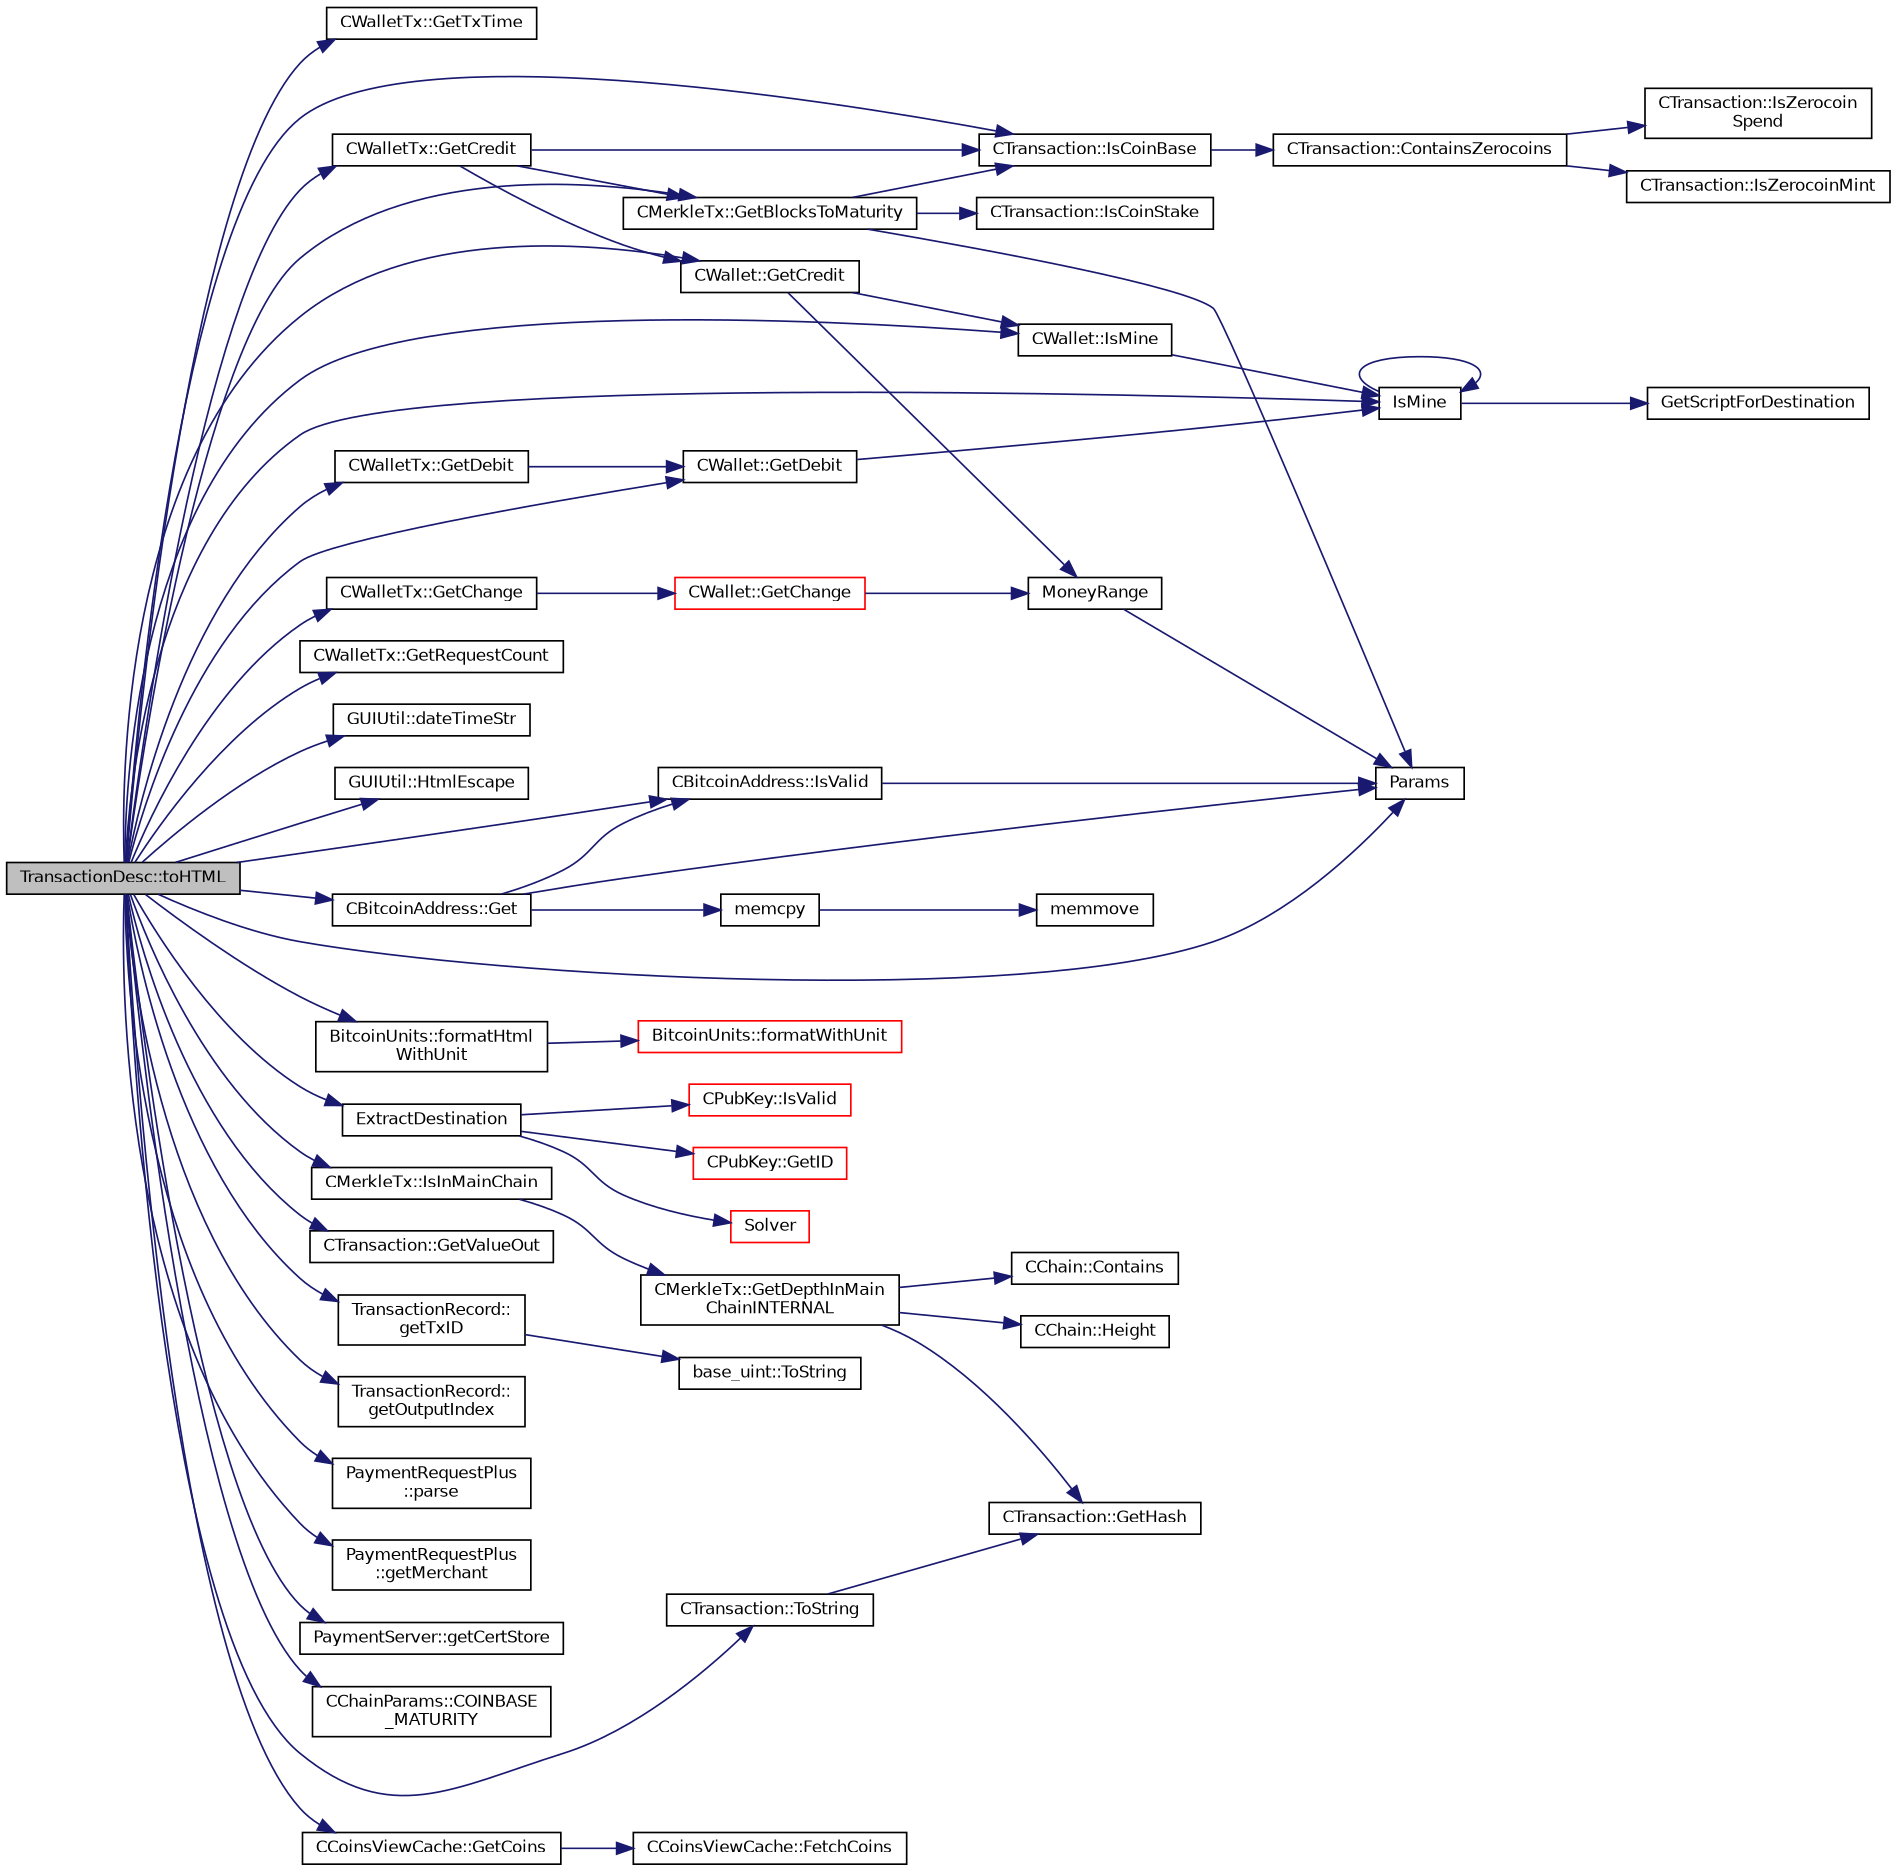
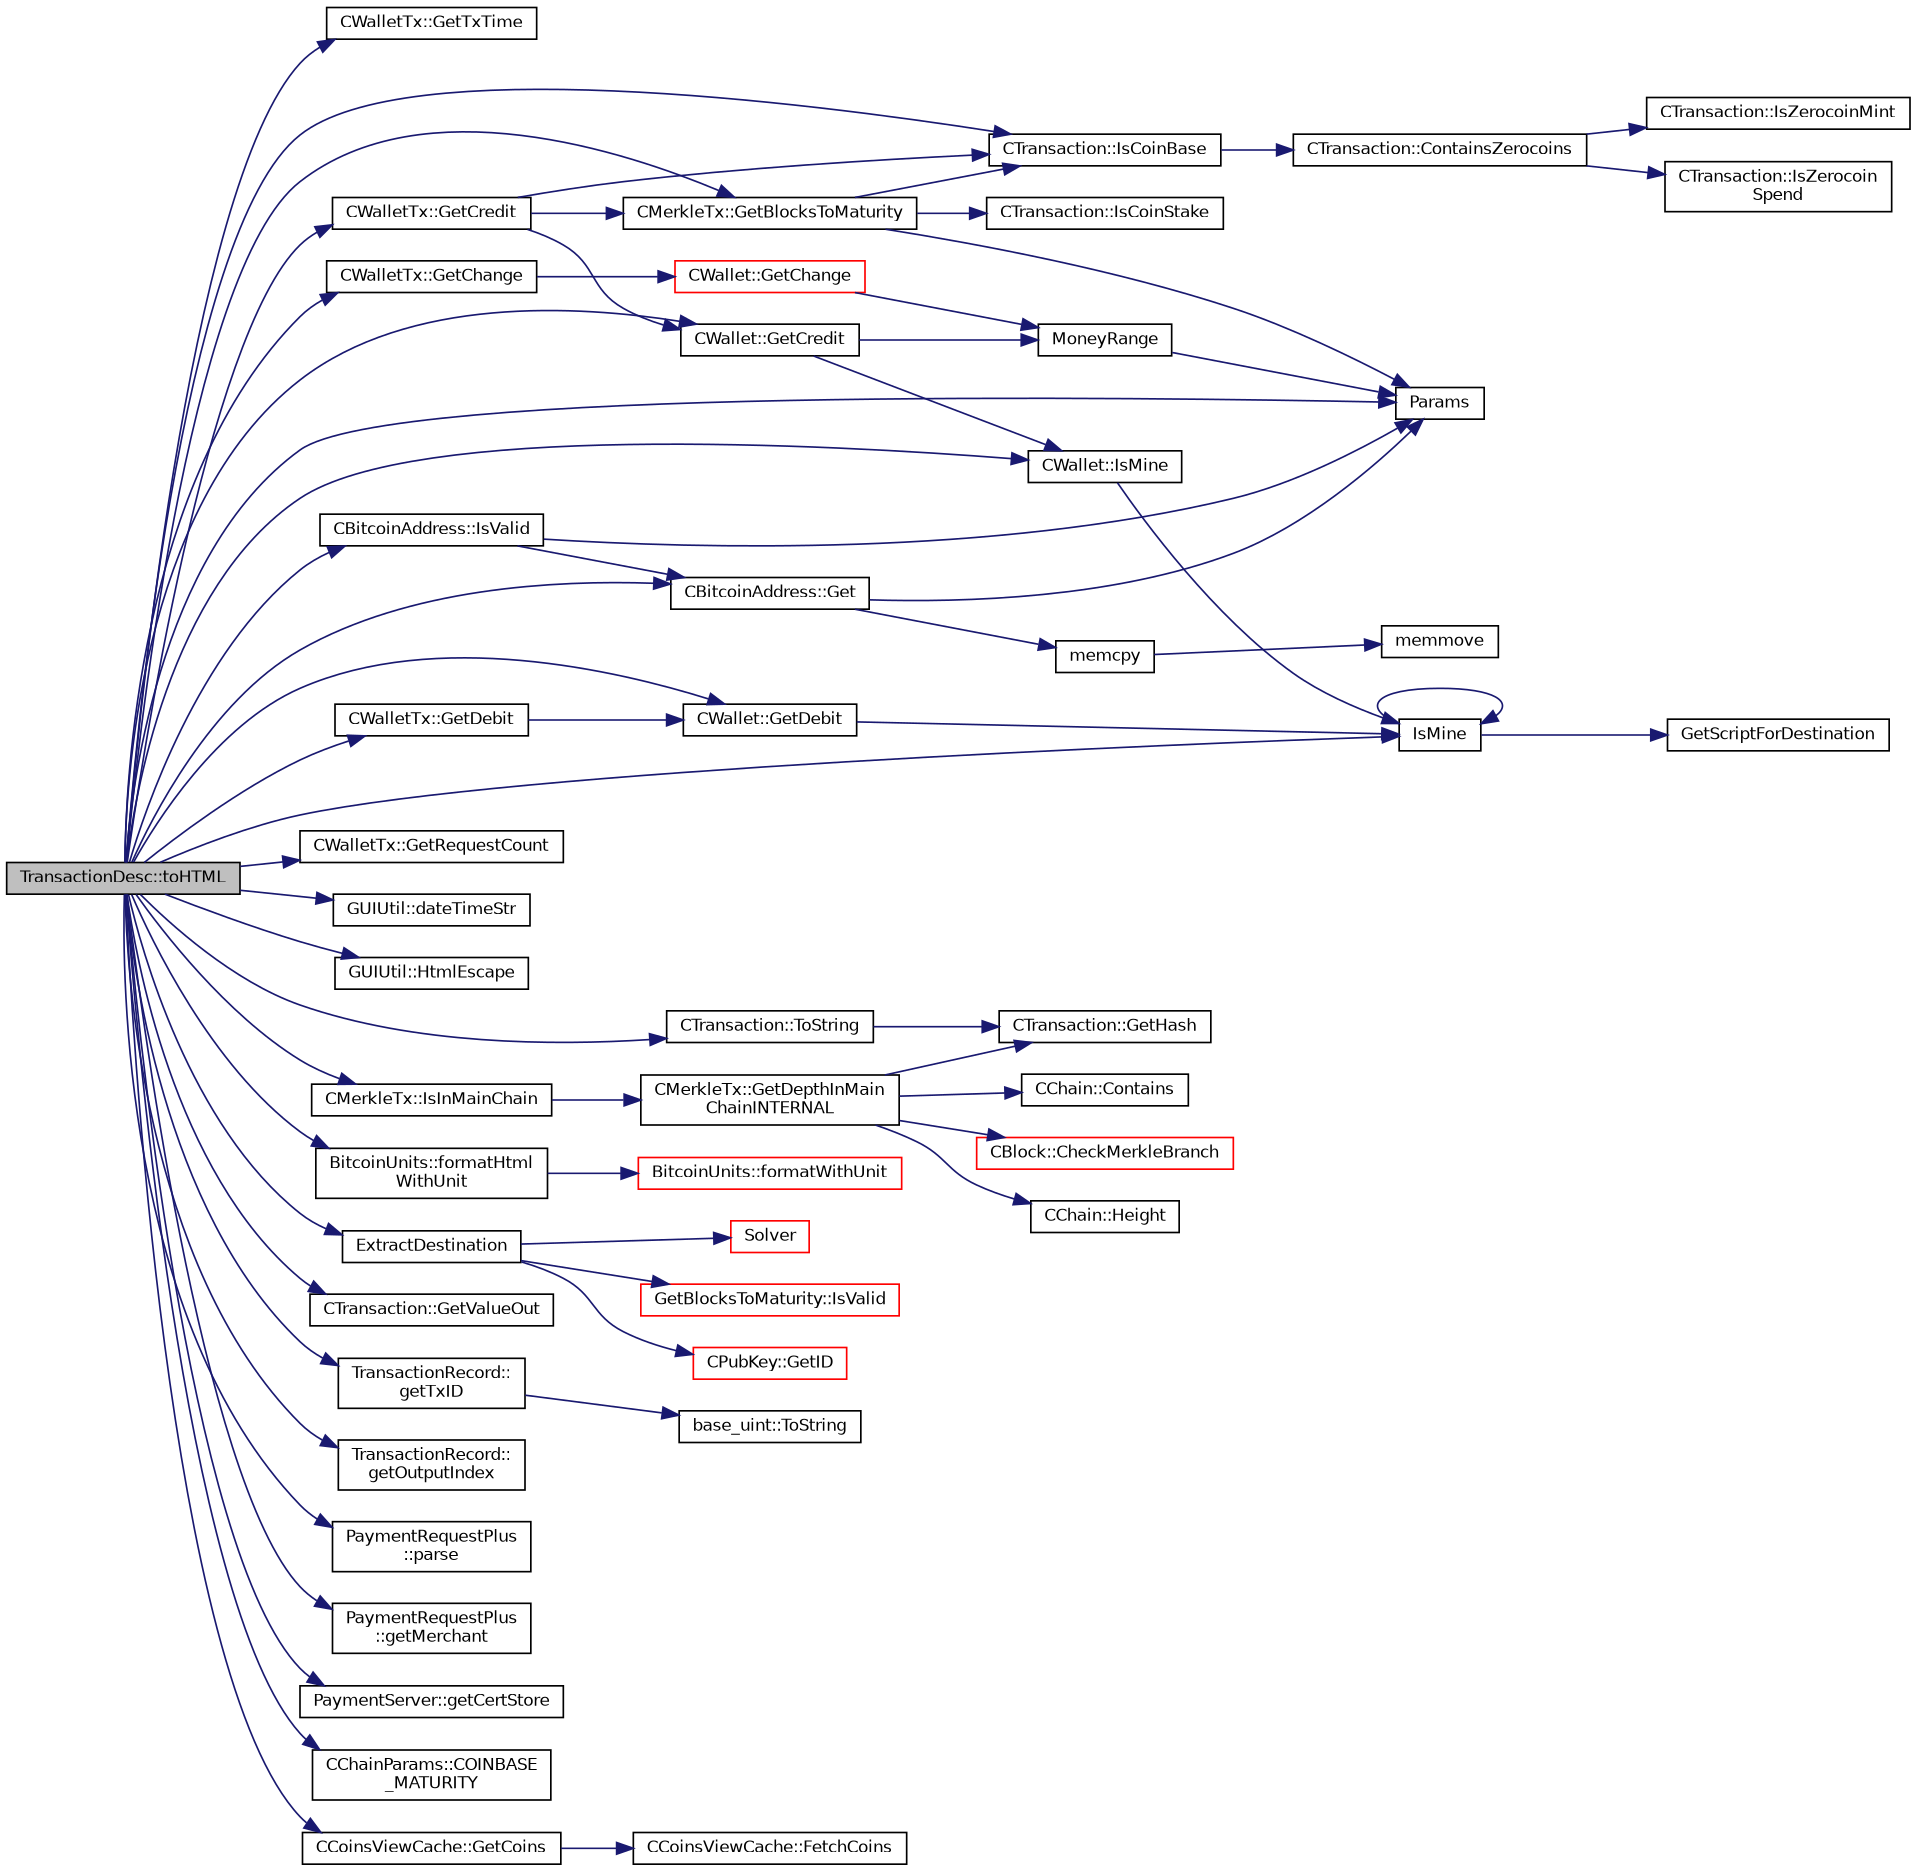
edge "CBitcoinAddress::Get" -> "CBitcoinAddress::IsValid": reversed
node "CPubKey::IsValid": label "CPubKey::IsValid" -> "GetBlocksToMaturity::IsValid"
node "CBlock::CheckMerkleBranch": added
